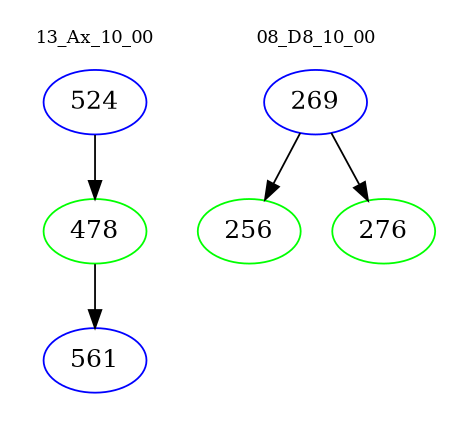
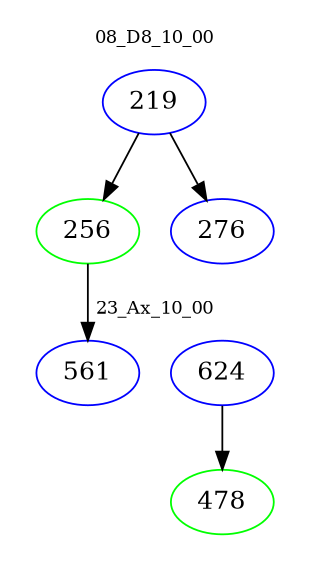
cluster "13_Ax_10_00": label "13_Ax_10_00" -> "23_Ax_10_00"
node "524": label "524" -> "624"
node "269": label "269" -> "219"
node "276": color green -> blue
edge "478" -> "561": now "256" -> "561"
